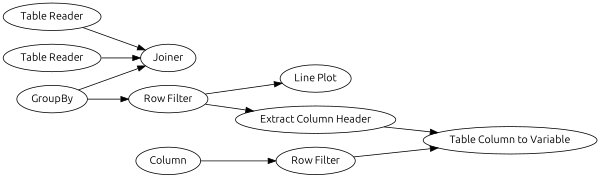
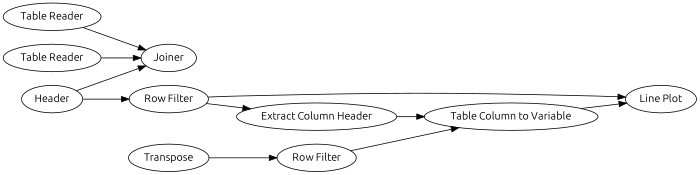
node "GroupBy": label "GroupBy" -> "Header"
edge "Table Column to Variable" -> "Line Plot": added
node "Column": label "Column" -> "Transpose"
